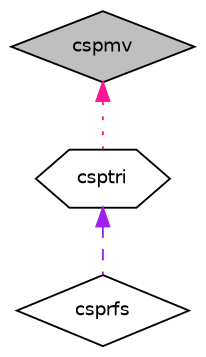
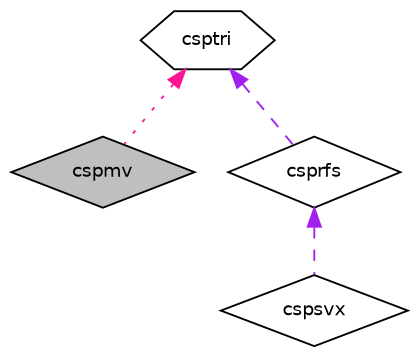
edge "csptri" -> "cspmv": reversed
node "cspsvx": added
